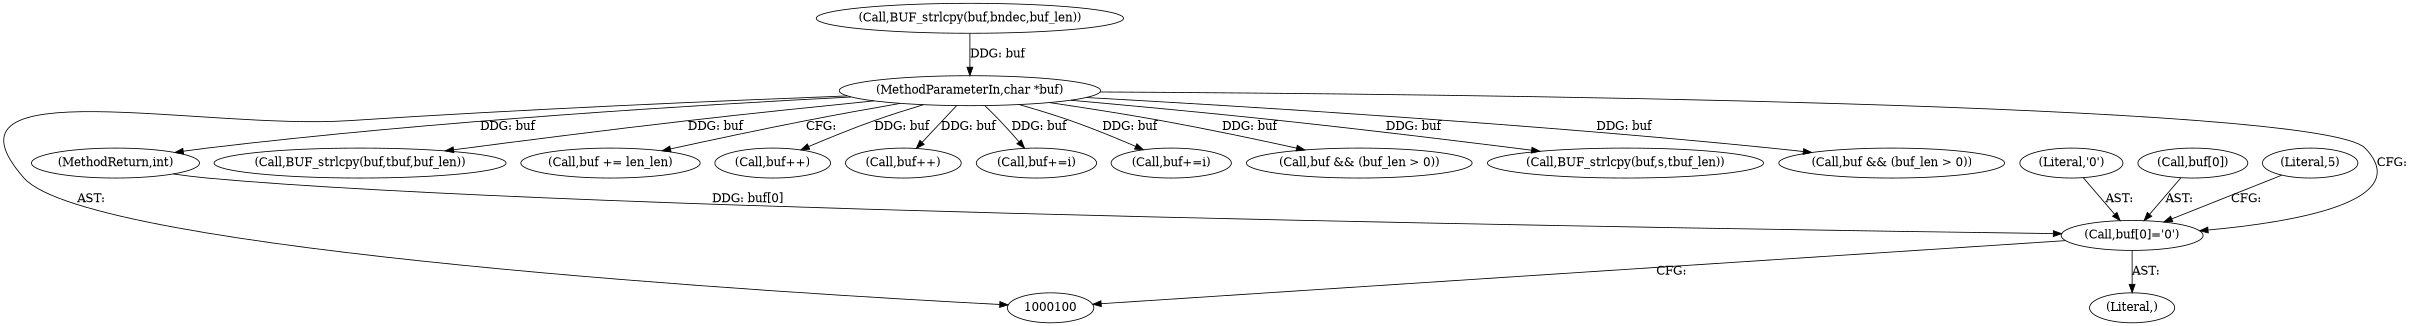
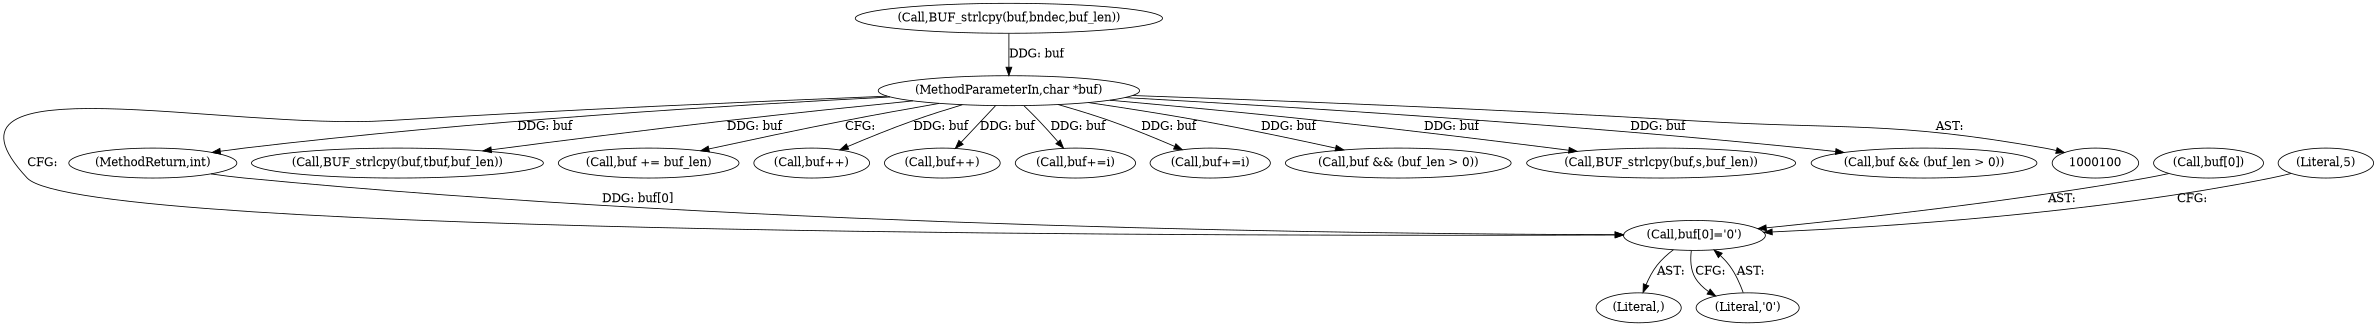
node "(Call,buf += len_len)": label "(Call,buf += len_len)" -> "(Call,buf += buf_len)"
node "(Call,BUF_strlcpy(buf,s,tbuf_len))": label "(Call,BUF_strlcpy(buf,s,tbuf_len))" -> "(Call,BUF_strlcpy(buf,s,buf_len))"
edge "(Call,buf[0]='0')" -> "1000100": now "(Call,buf[0]='0')" -> "(Literal,'0')"
